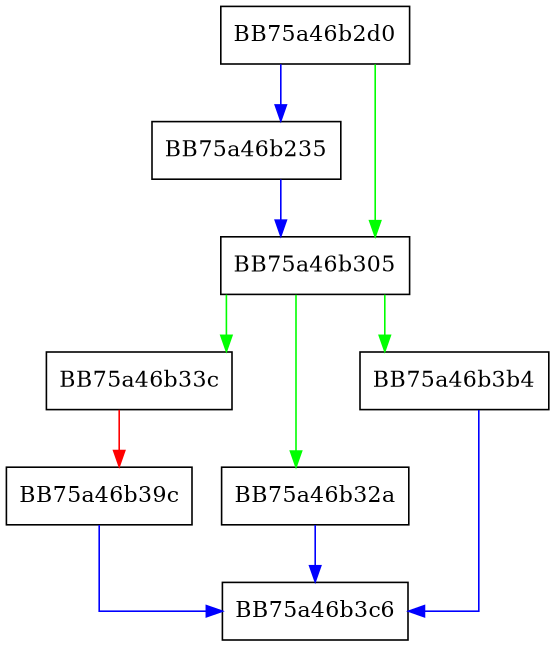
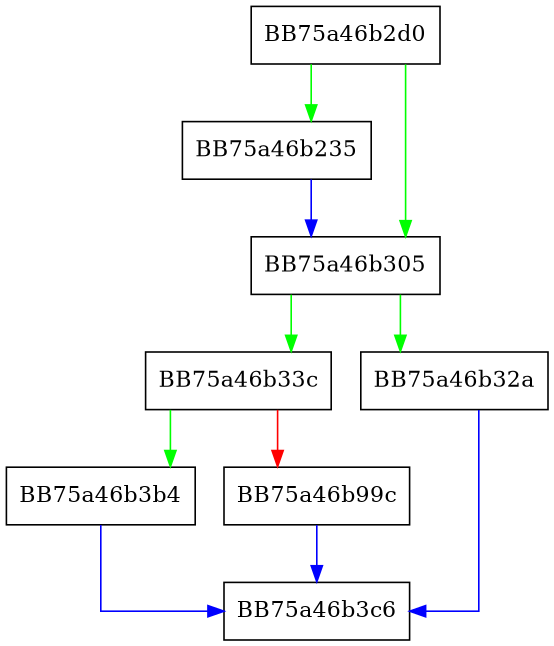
edge "BB75a46b2d0" -> "BB75a46b235": color blue -> green
edge "BB75a46b305" -> "BB75a46b3b4": now "BB75a46b33c" -> "BB75a46b3b4"
node "BB75a46b39c": label "BB75a46b39c" -> "BB75a46b99c"
